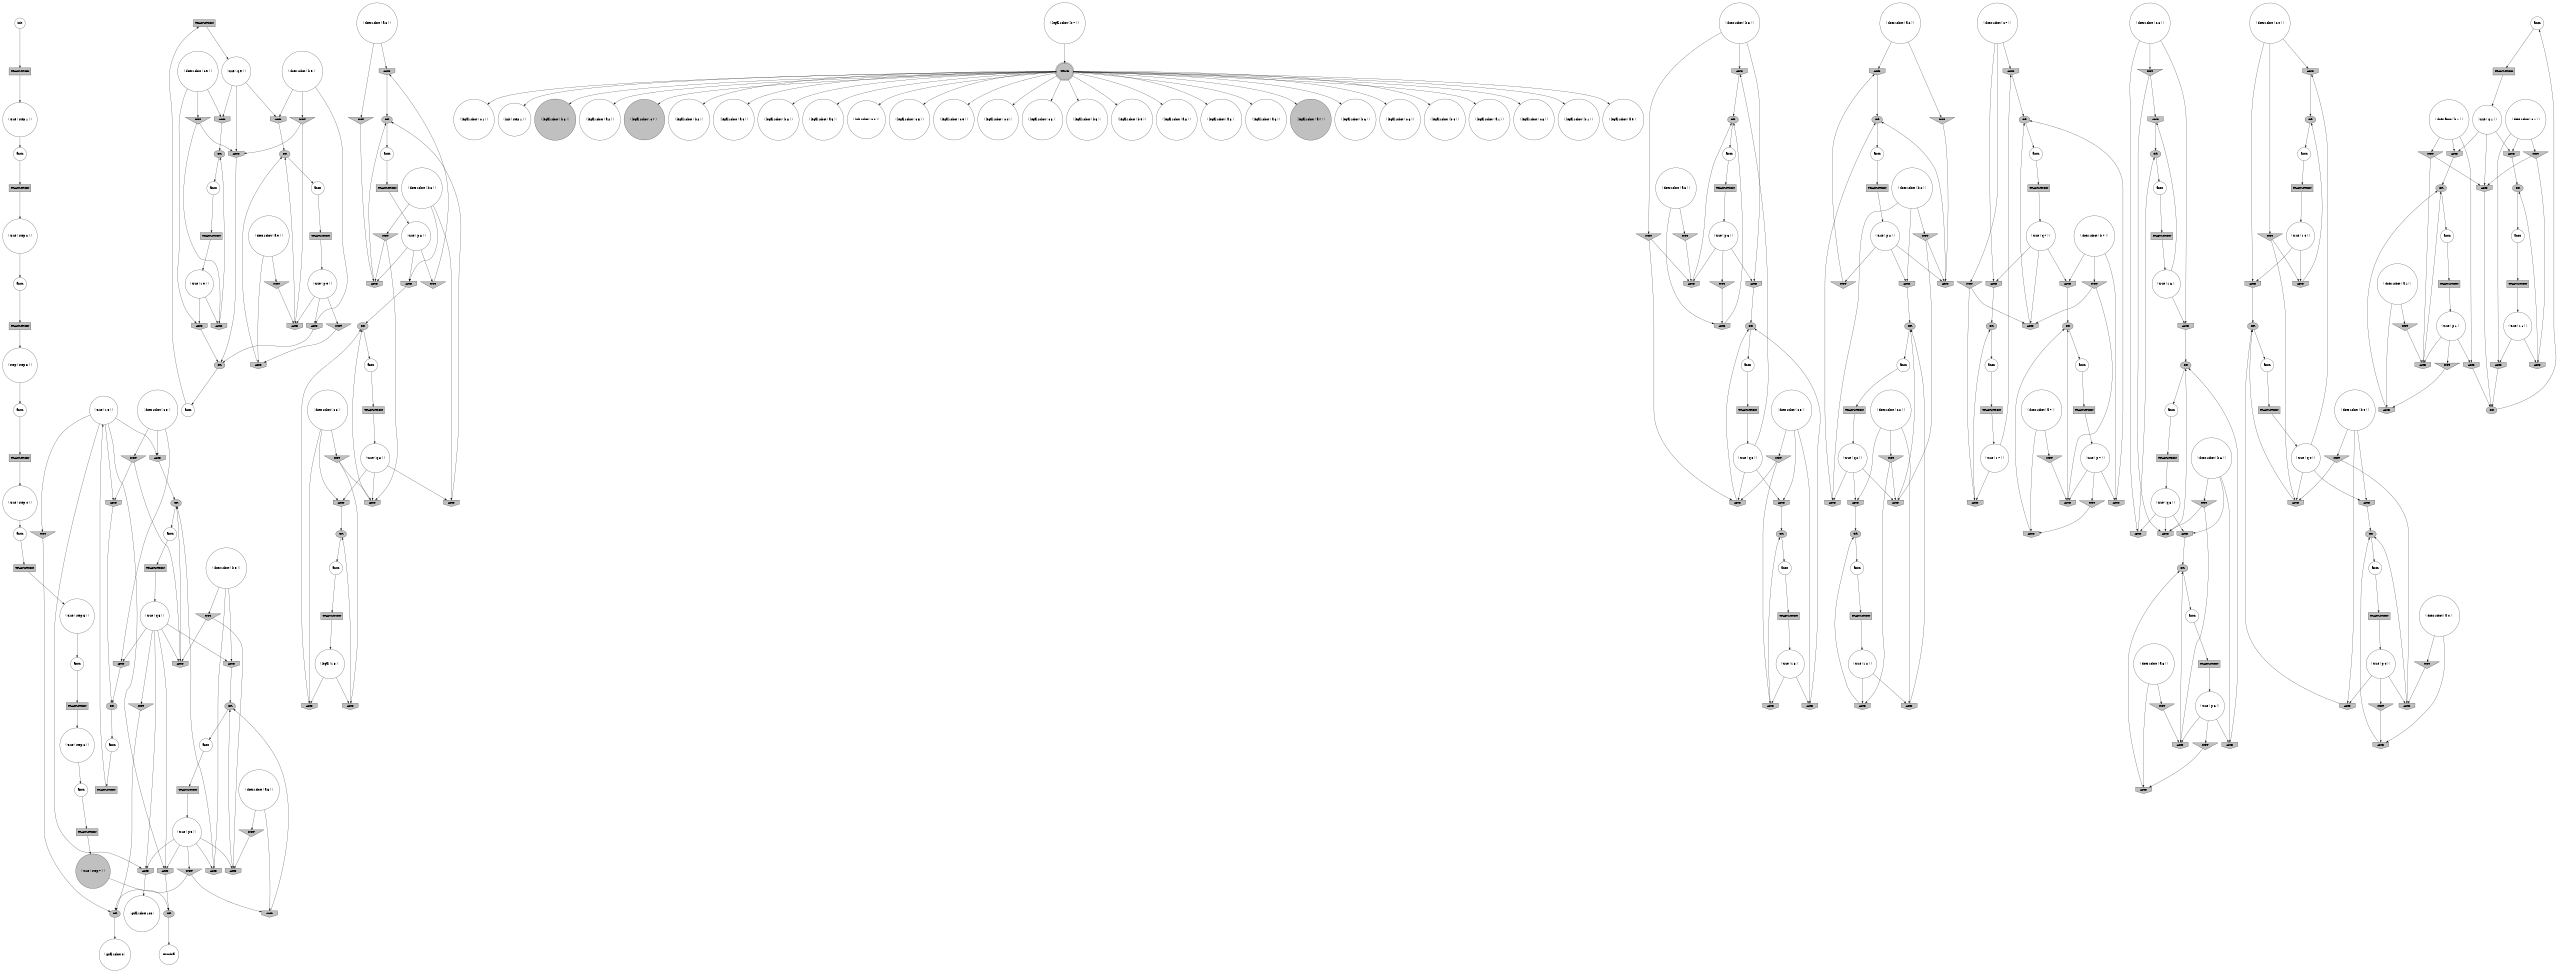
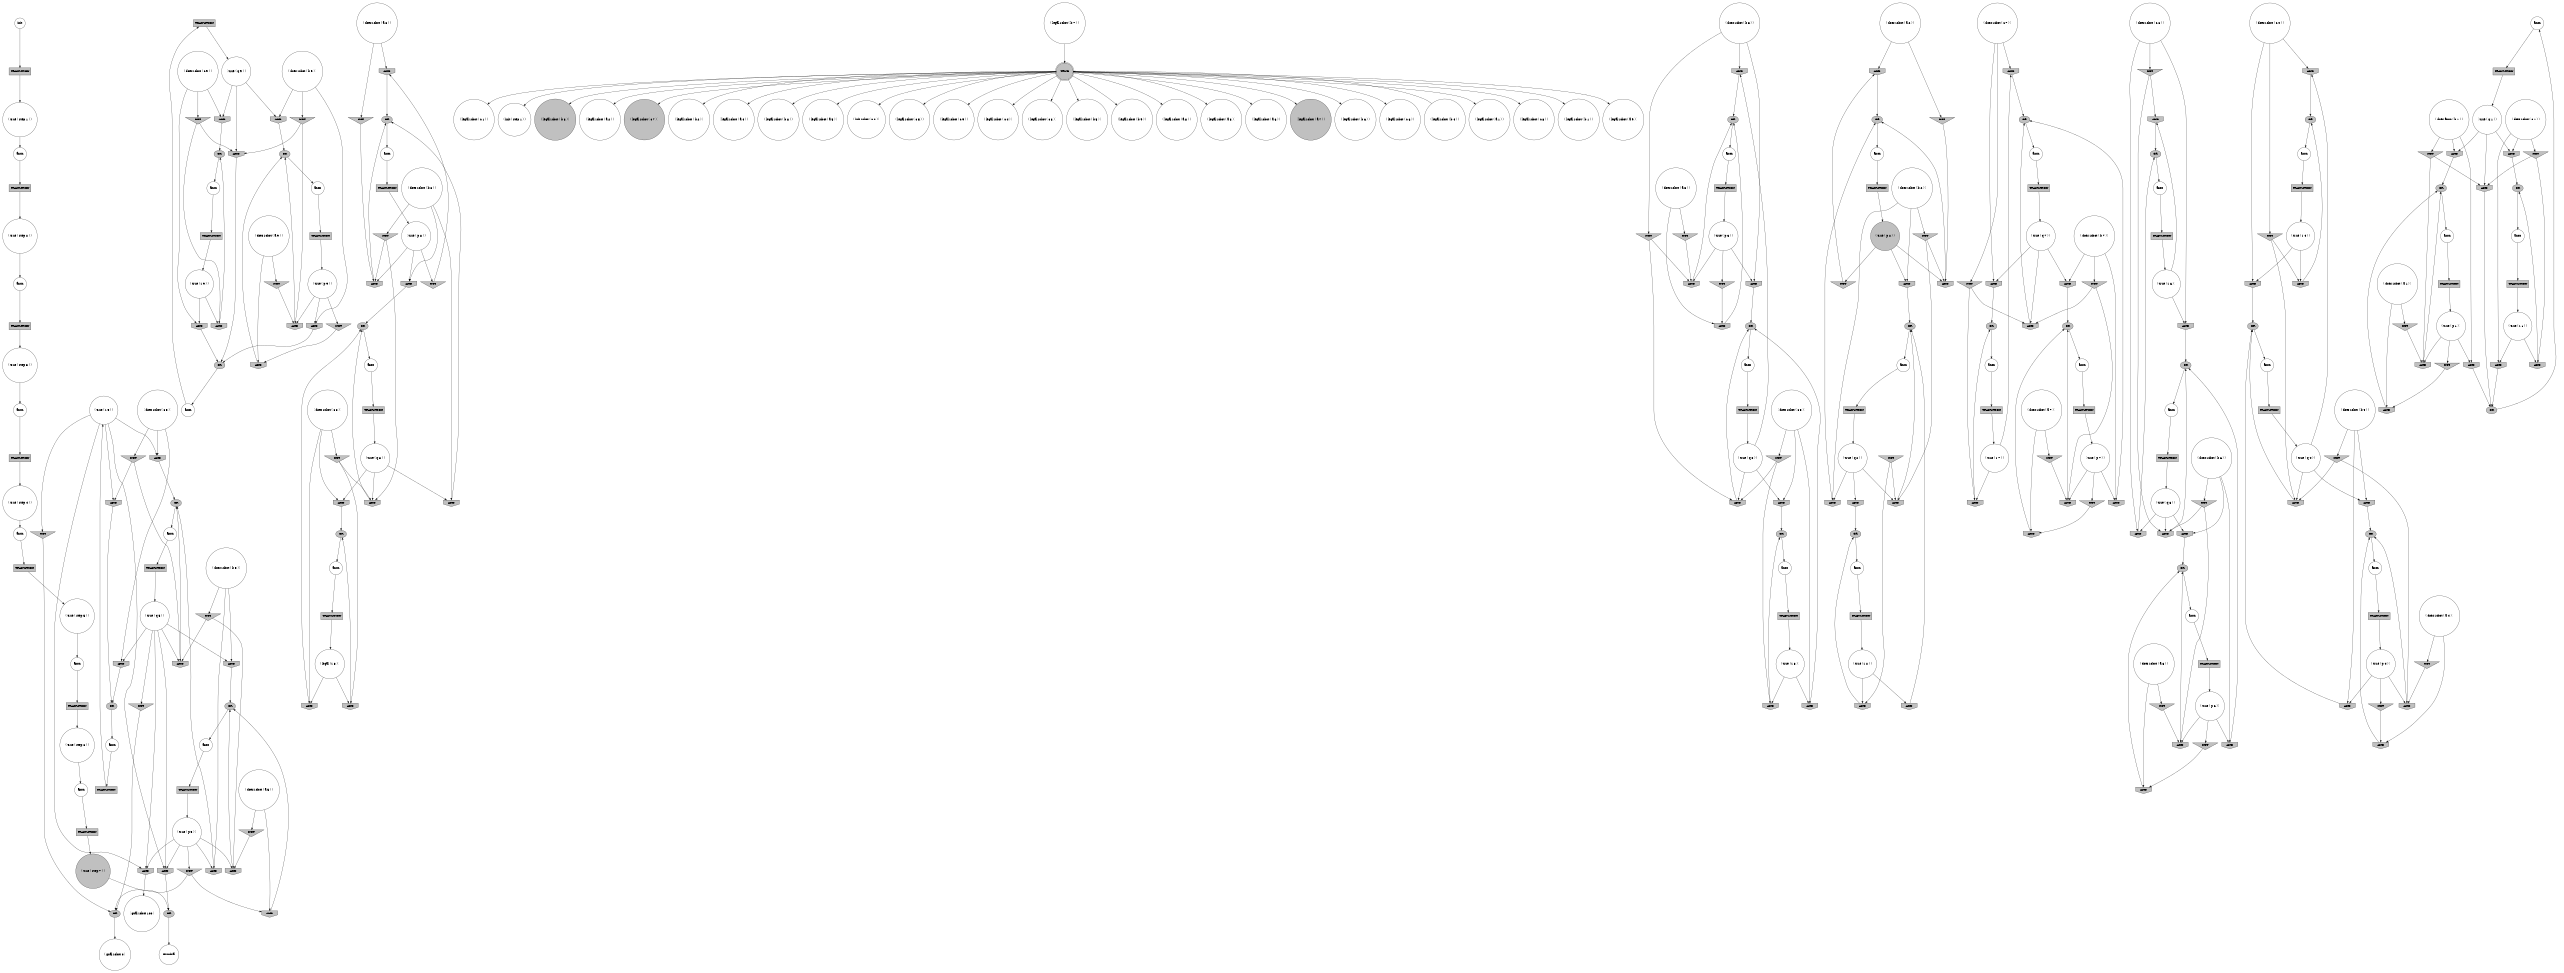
edge "TRUE" -> "( legal robot ( b 4 ) )": reversed
node "( true ( p 2 ) )": fillcolor white -> grey
node "( step ( step 3 ) )": label "( step ( step 3 ) )" -> "( true ( step 3 ) )"
node "( does robot ( c 2 ) )": removed
